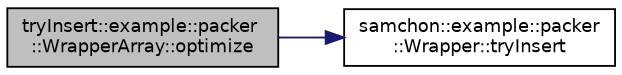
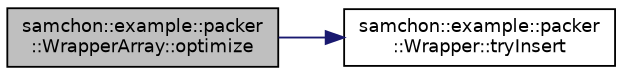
node "tryInsert::example::packer ::WrapperArray::optimize": label "tryInsert::example::packer ::WrapperArray::optimize" -> "samchon::example::packer ::WrapperArray::optimize"
